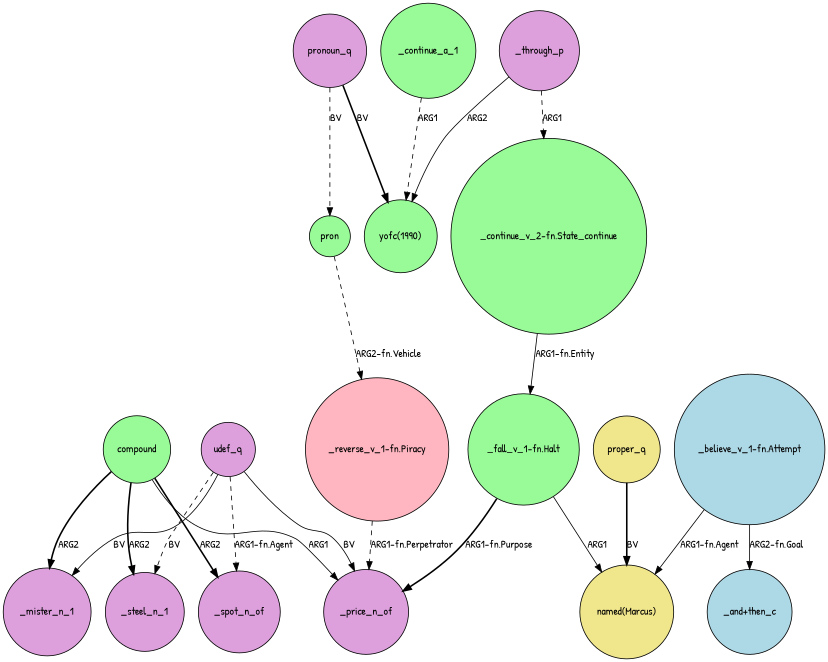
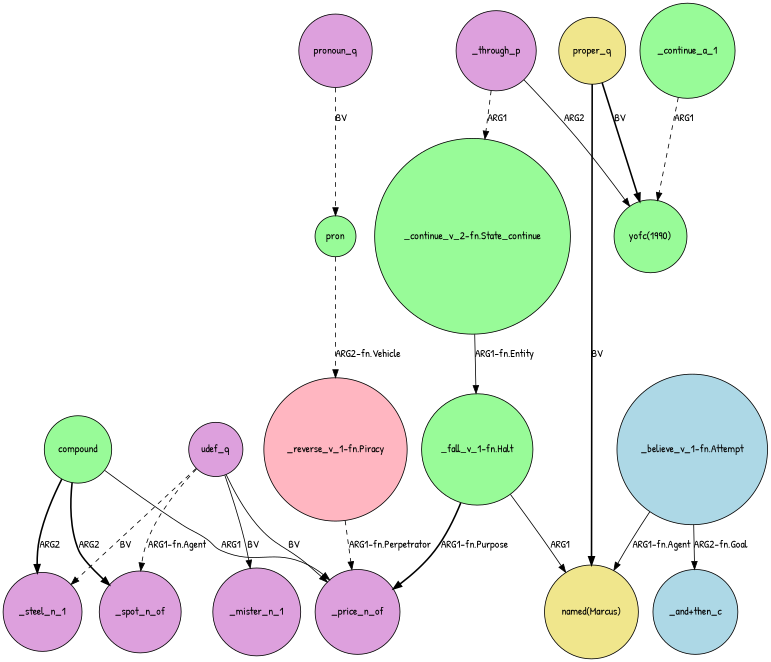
edge "pronoun_q" -> "yofc(1990)": now "proper_q" -> "yofc(1990)"
edge "compound" -> "_mister_n_1": removed, label "ARG2"
